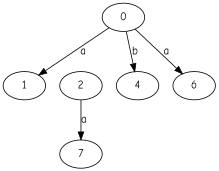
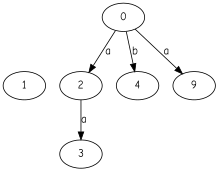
edge "0" -> "1": now "0" -> "2"
node "6": label "6" -> "9"
node "7": label "7" -> "3"
